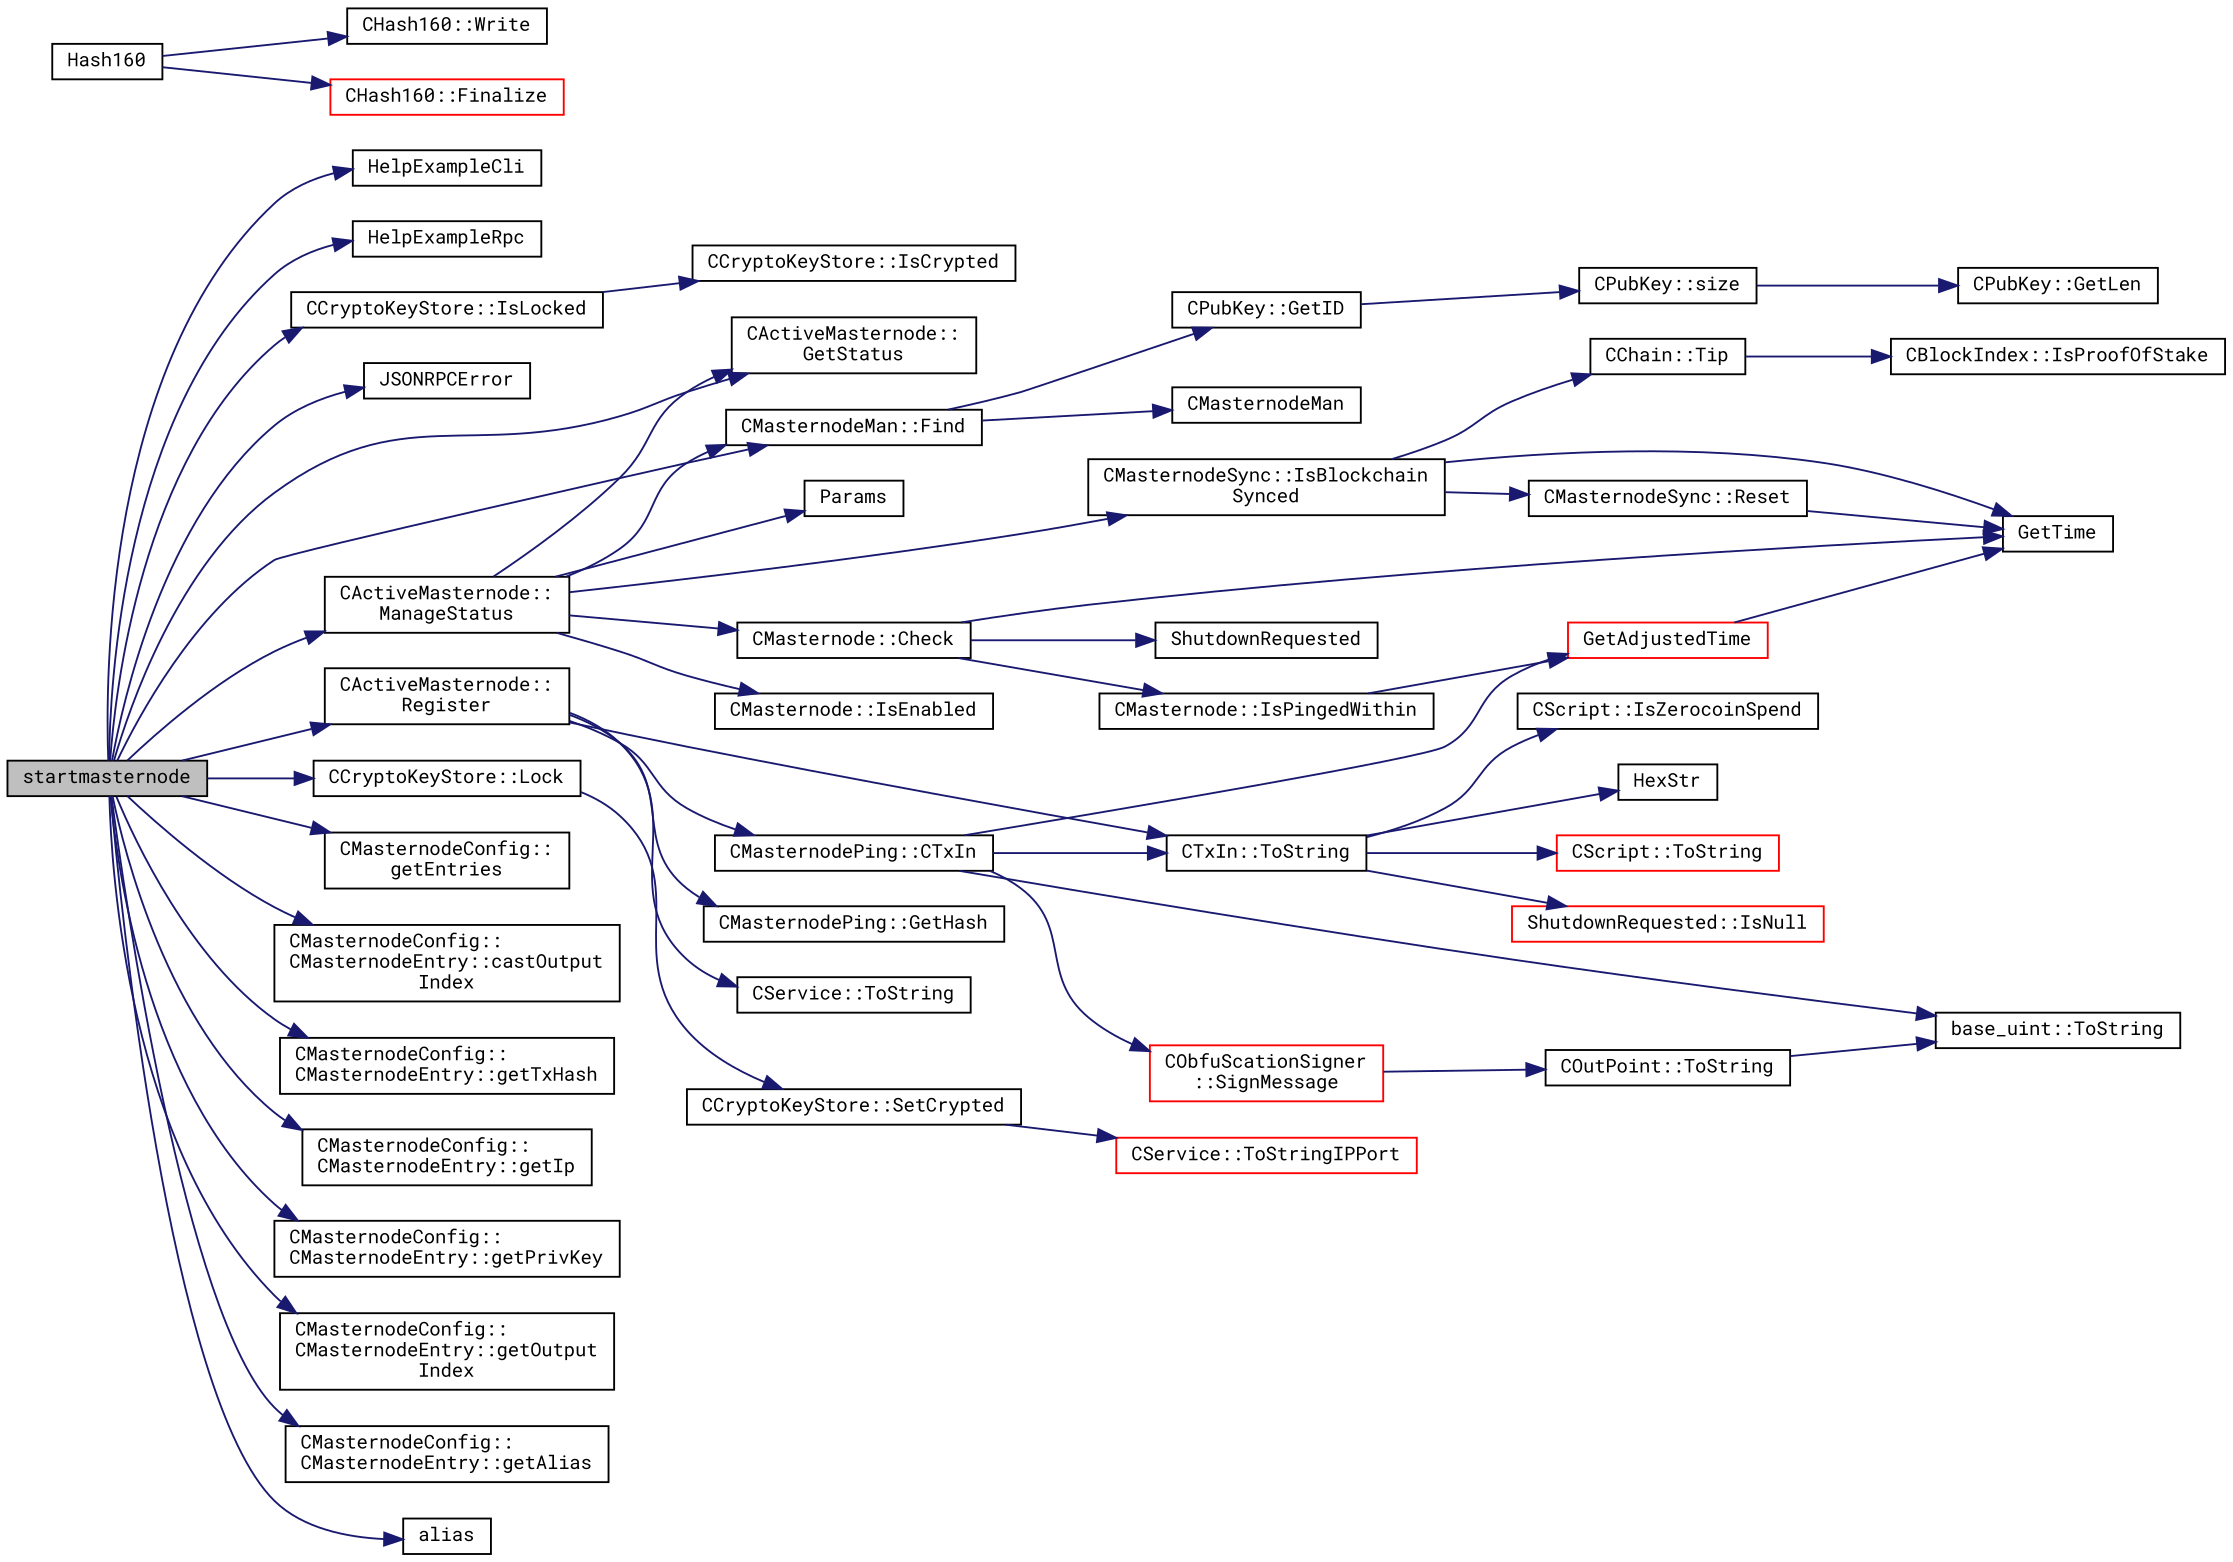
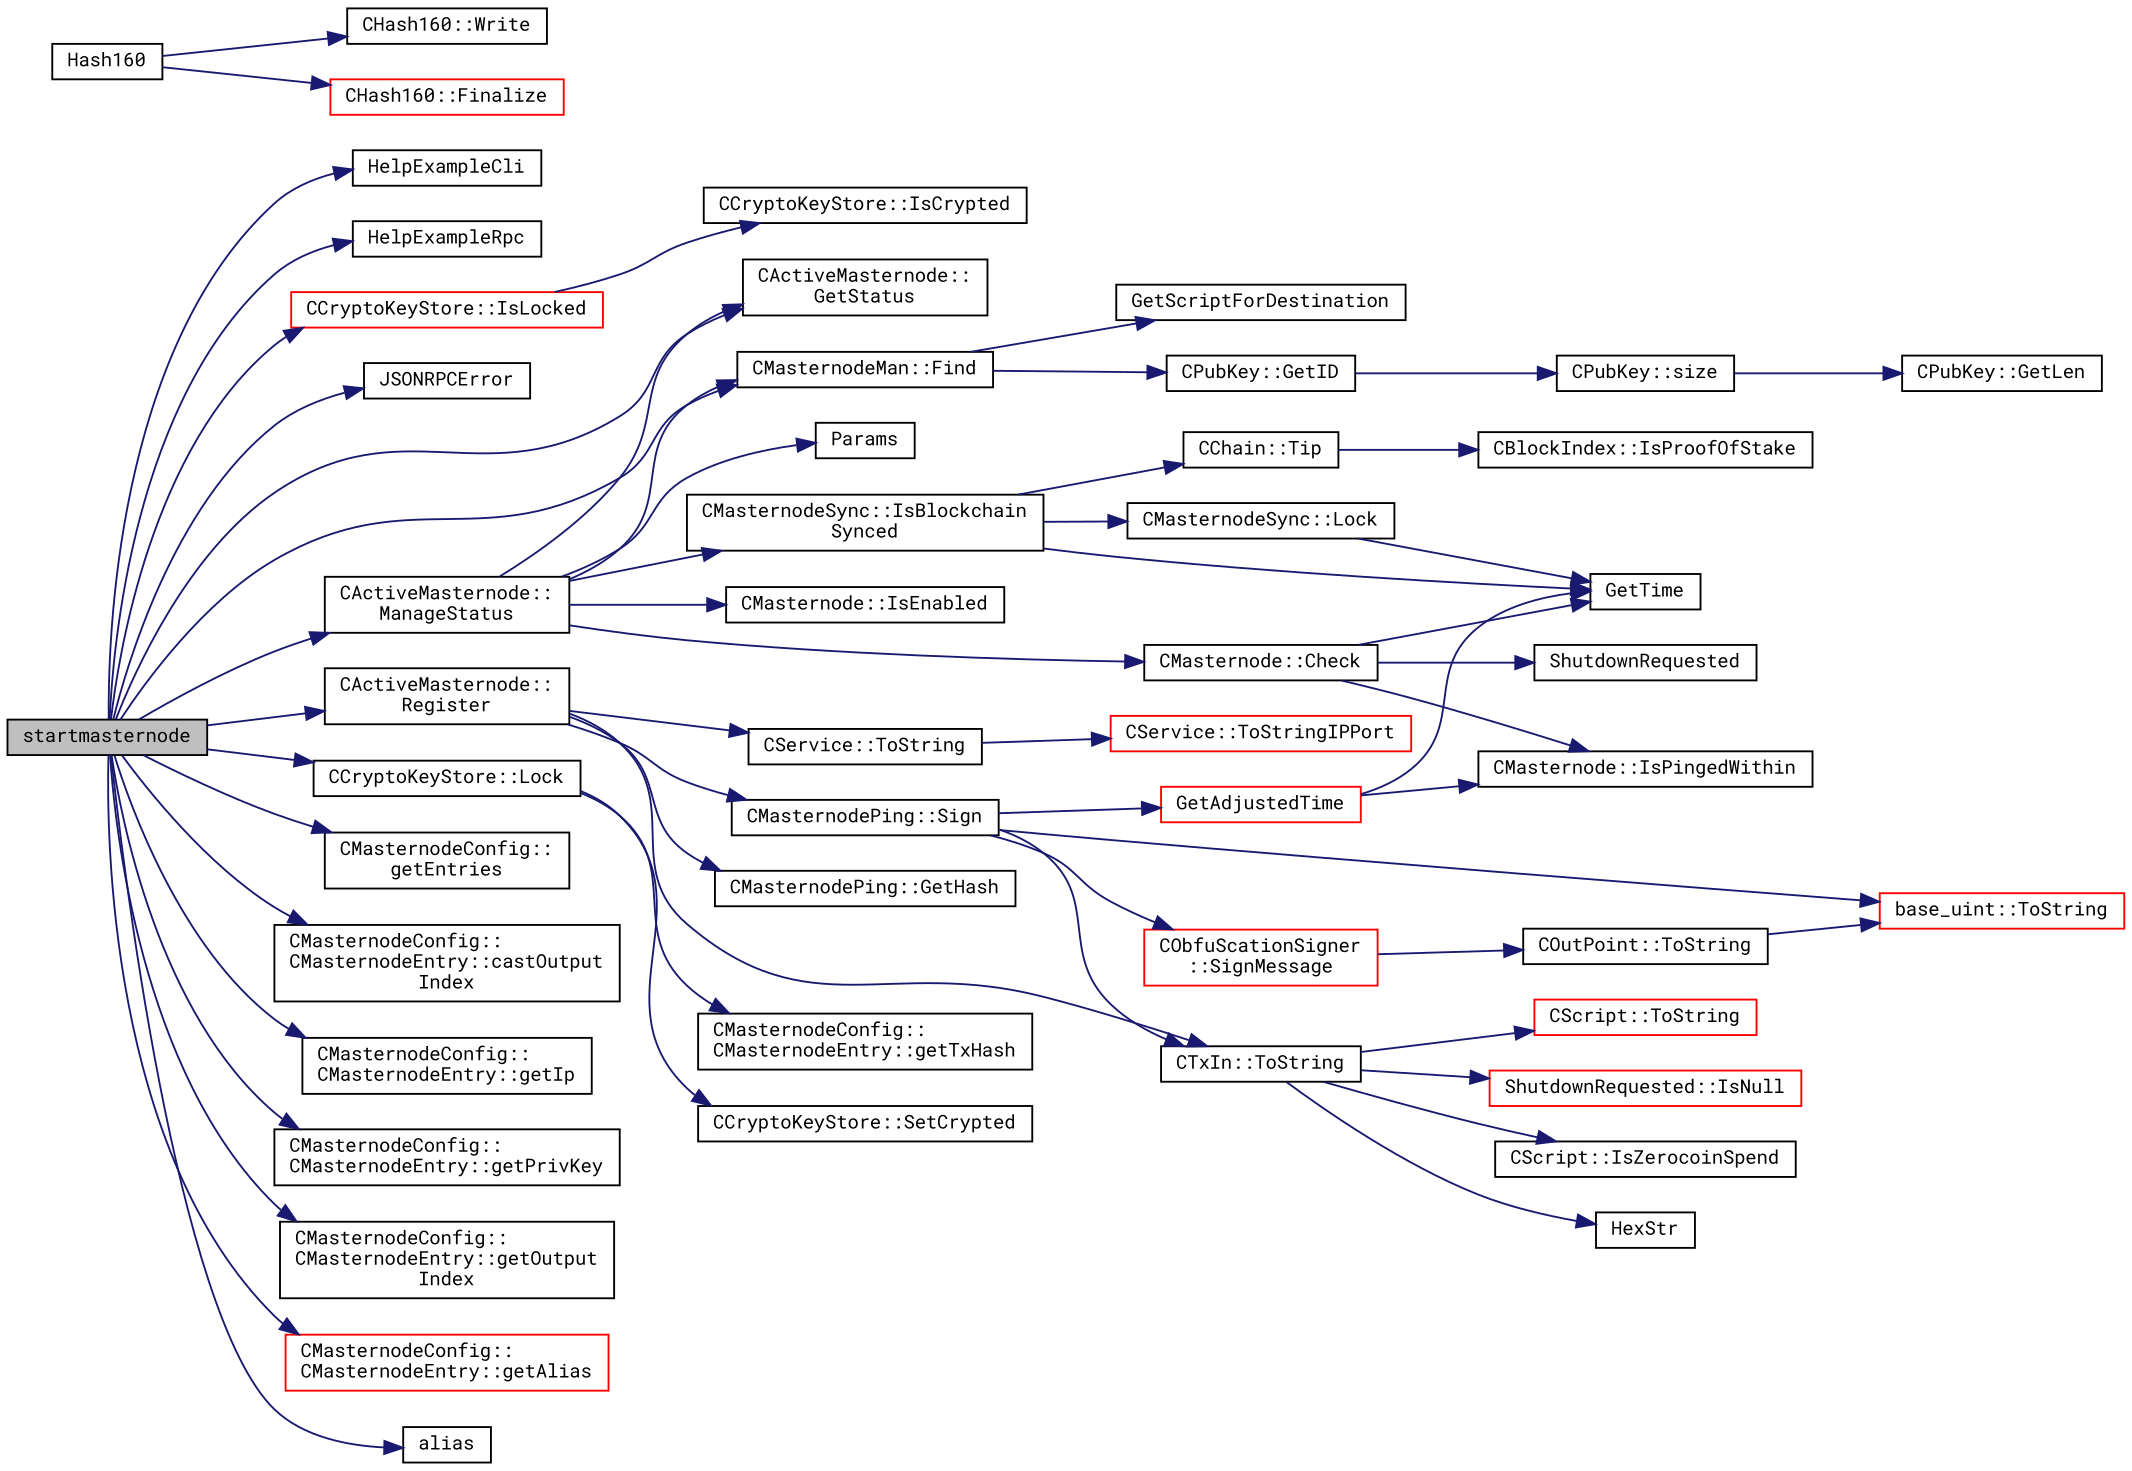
node "CCryptoKeyStore::IsLocked": color black -> red
node "CMasternodeMan": label "CMasternodeMan" -> "GetScriptForDestination"
node "CMasternodeSync::Reset": label "CMasternodeSync::Reset" -> "CMasternodeSync::Lock"
edge "CMasternode::IsPingedWithin" -> "GetAdjustedTime": reversed
node "CMasternodePing::CTxIn": label "CMasternodePing::CTxIn" -> "CMasternodePing::Sign"
edge "startmasternode" -> "CMasternodeConfig:: CMasternodeEntry::getTxHash": now "CCryptoKeyStore::Lock" -> "CMasternodeConfig:: CMasternodeEntry::getTxHash"
node "base_uint::ToString": color black -> red
edge "CCryptoKeyStore::SetCrypted" -> "CService::ToStringIPPort": now "CService::ToString" -> "CService::ToStringIPPort"
node "CMasternodeConfig:: CMasternodeEntry::getAlias": color black -> red
